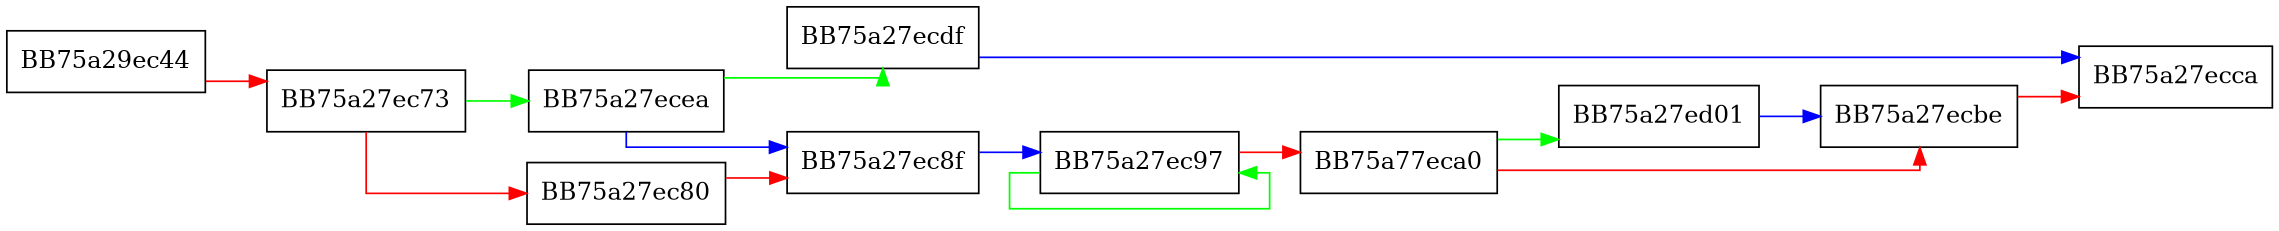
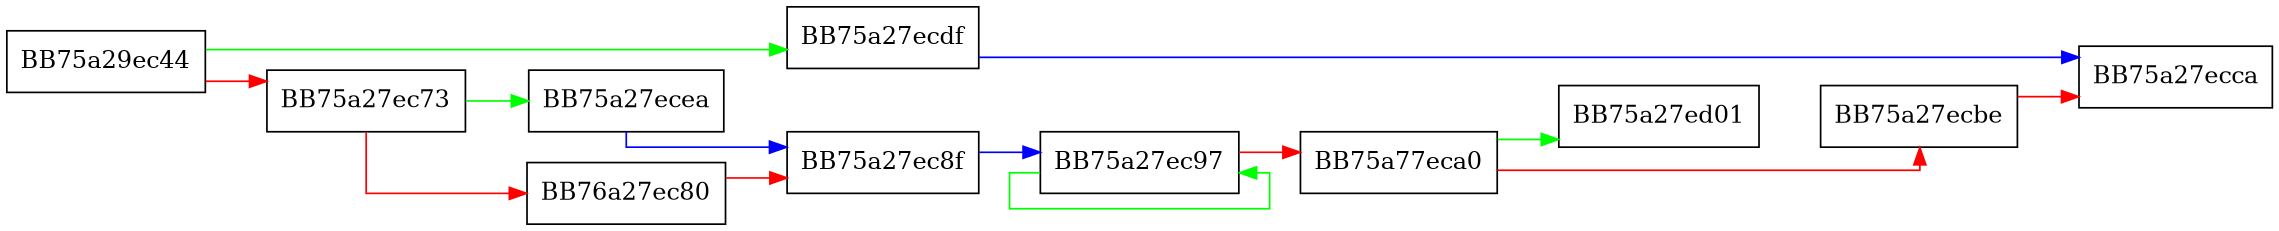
edge "BB75a27ecea" -> "BB75a27ecdf": now "BB75a29ec44" -> "BB75a27ecdf"
edge "BB75a27ed01" -> "BB75a27ecbe": removed
node "BB75a27ec80": label "BB75a27ec80" -> "BB76a27ec80"
